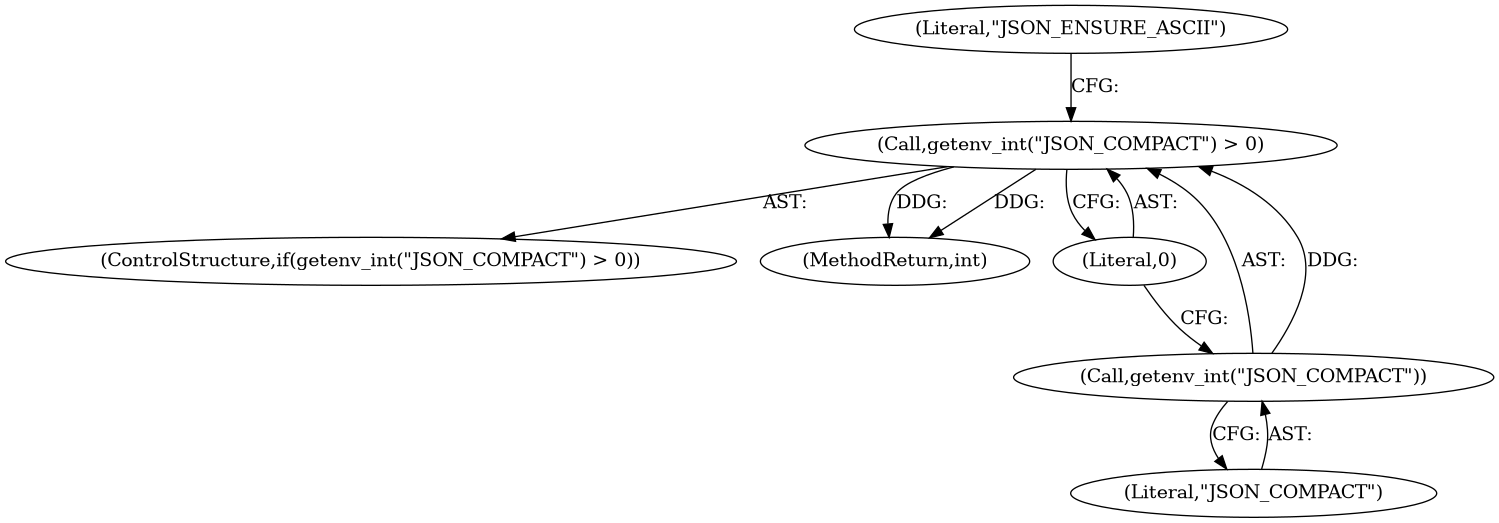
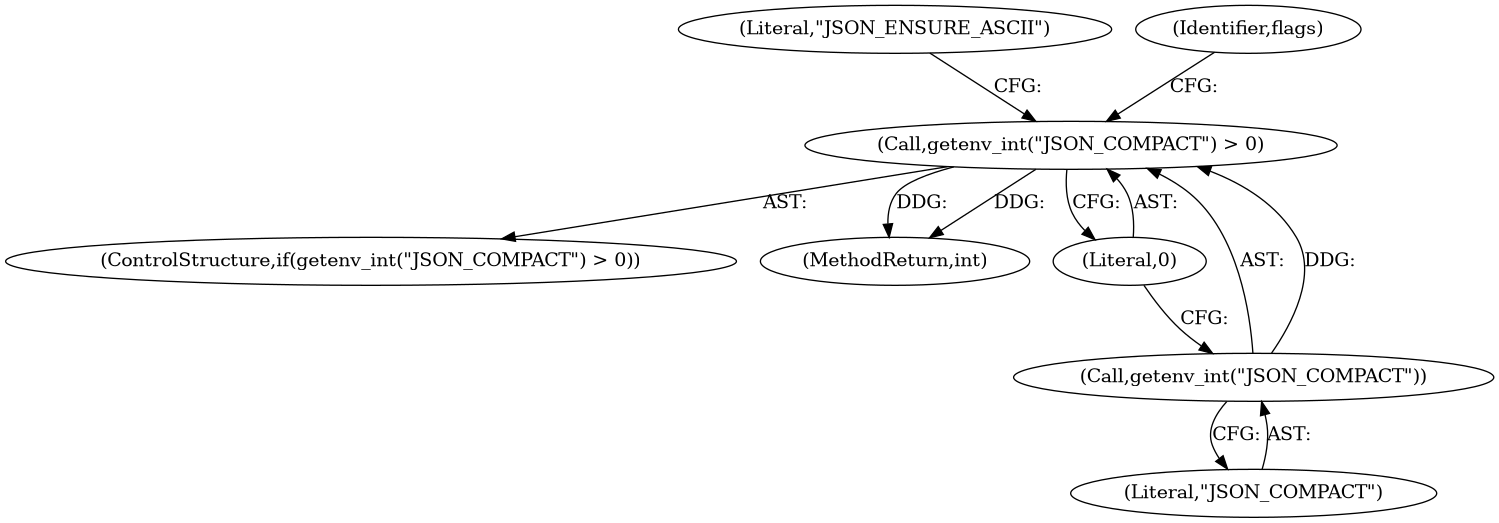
node "(Identifier,flags)": added
